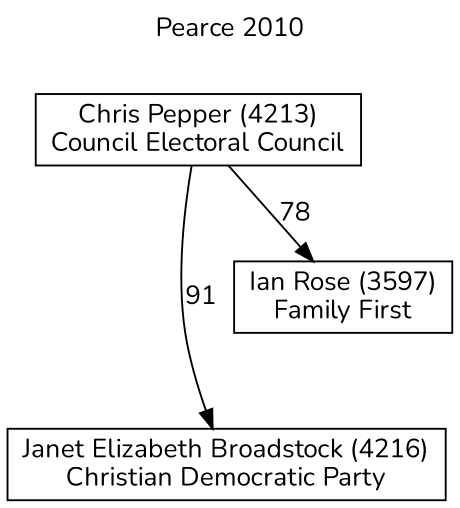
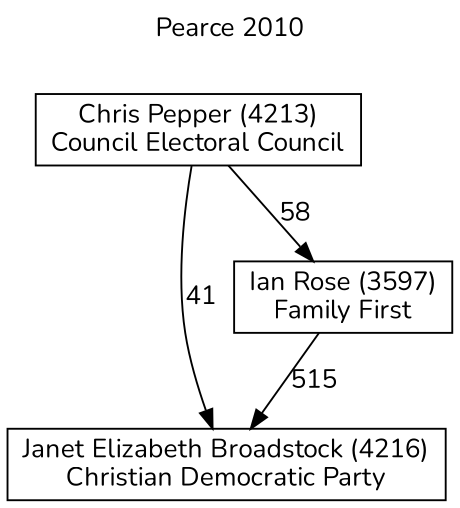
edge "Chris Pepper (4213) Council Electoral Council" -> "Ian Rose (3597) Family First": label "78" -> "58"
edge "Chris Pepper (4213) Council Electoral Council" -> "Janet Elizabeth Broadstock (4216) Christian Democratic Party": label "91" -> "41"
edge "Ian Rose (3597) Family First" -> "Janet Elizabeth Broadstock (4216) Christian Democratic Party": added, label "515"
